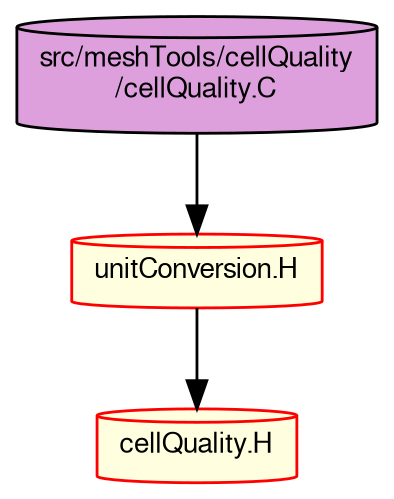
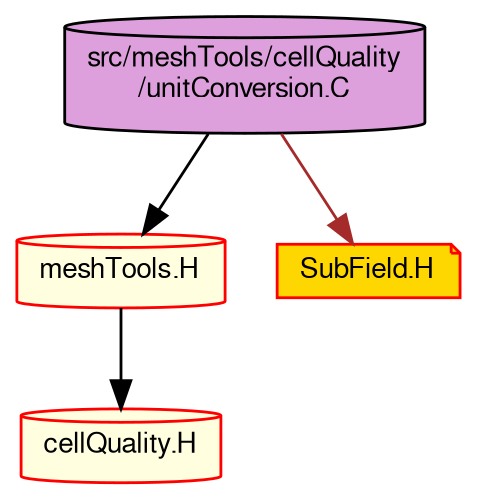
node "src/meshTools/cellQuality /cellQuality.C": label "src/meshTools/cellQuality /cellQuality.C" -> "src/meshTools/cellQuality /unitConversion.C"
node "unitConversion.H": label "unitConversion.H" -> "meshTools.H"
node "SubField.H": added
